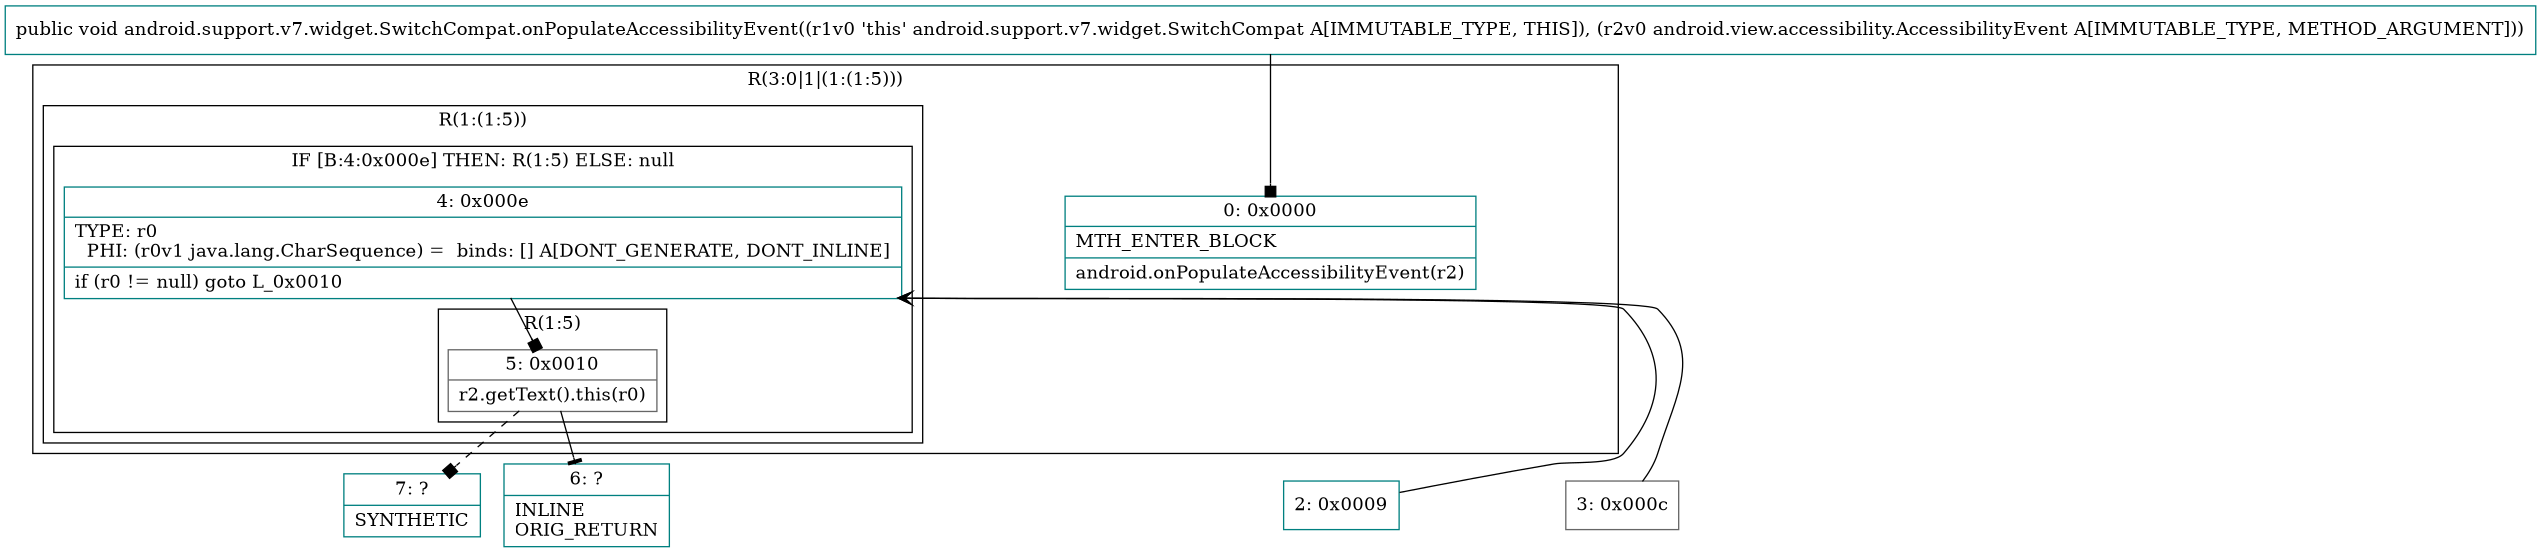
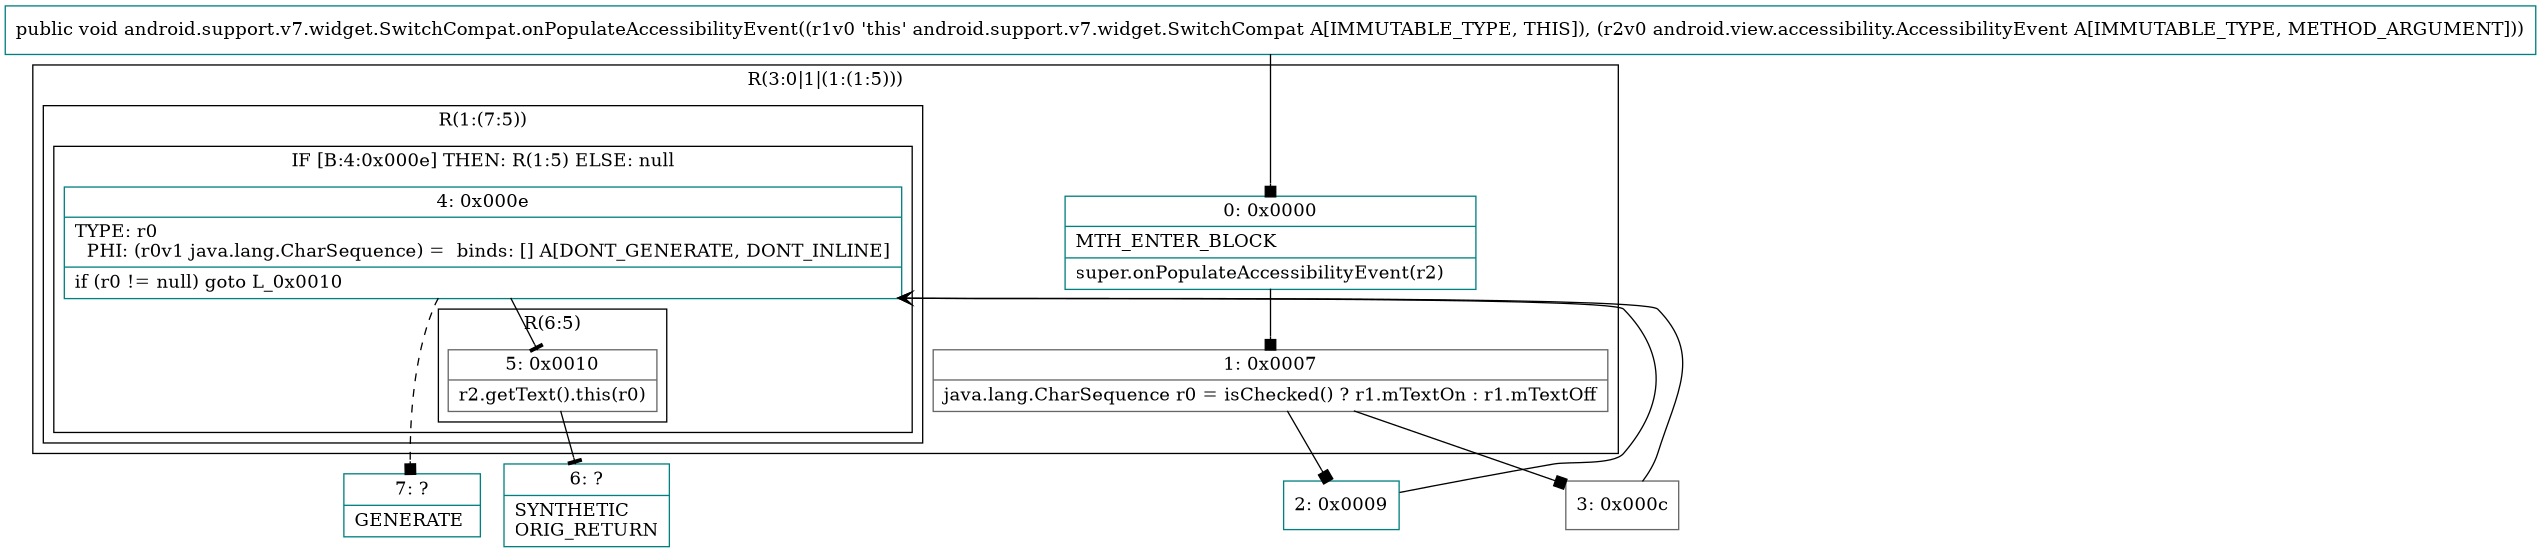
cluster "R(1:(1:5))": label "R(1:(1:5))" -> "R(1:(7:5))"
node "0: 0x0000": text "android.onPopulateAccessibilityEvent(r2)" -> "super.onPopulateAccessibilityEvent(r2)"
edge "4: 0x000e" -> "5: 0x0010": arrowhead box -> tee
cluster "R(1:5)": label "R(1:5)" -> "R(6:5)"
node "1: 0x0007": added
edge "5: 0x0010" -> "7: ?": now "4: 0x000e" -> "7: ?"
node "6: ?": text "INLINE" -> "SYNTHETIC"
node "7: ?": text "SYNTHETIC" -> "GENERATE"
